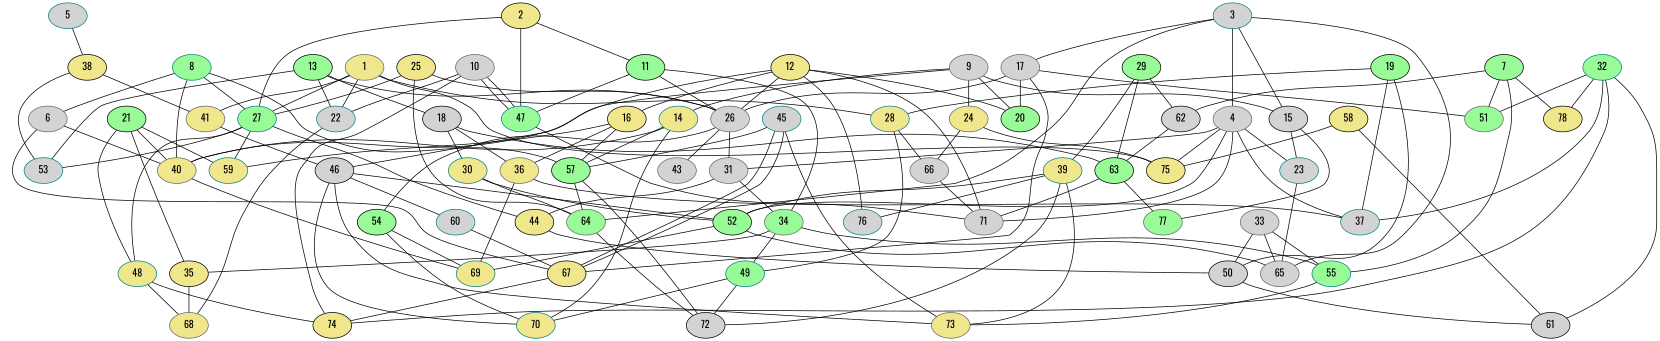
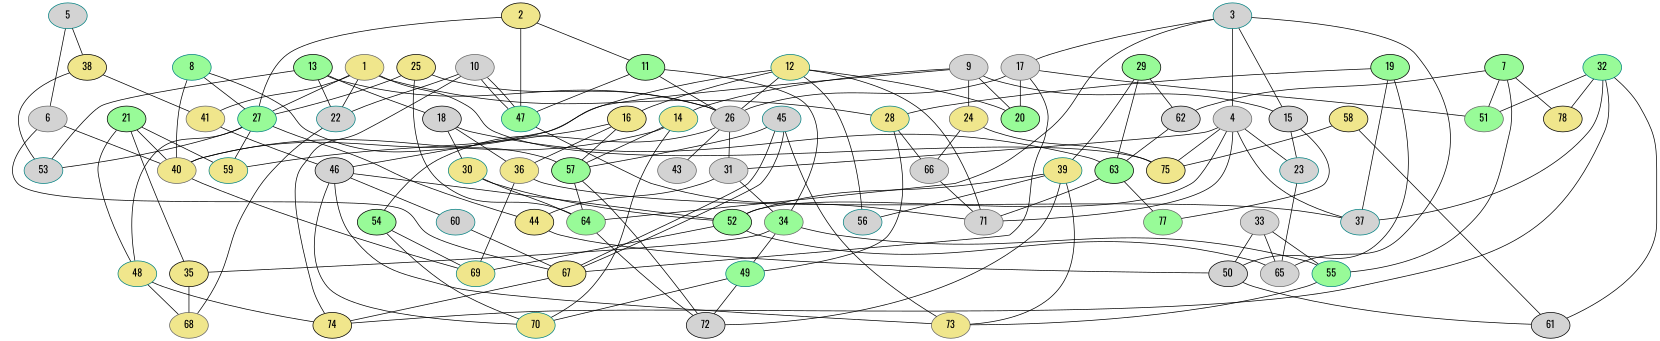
node "12": color black -> teal
edge "8" -- "6": now "5" -- "6"
node "76": label "76" -> "56"
